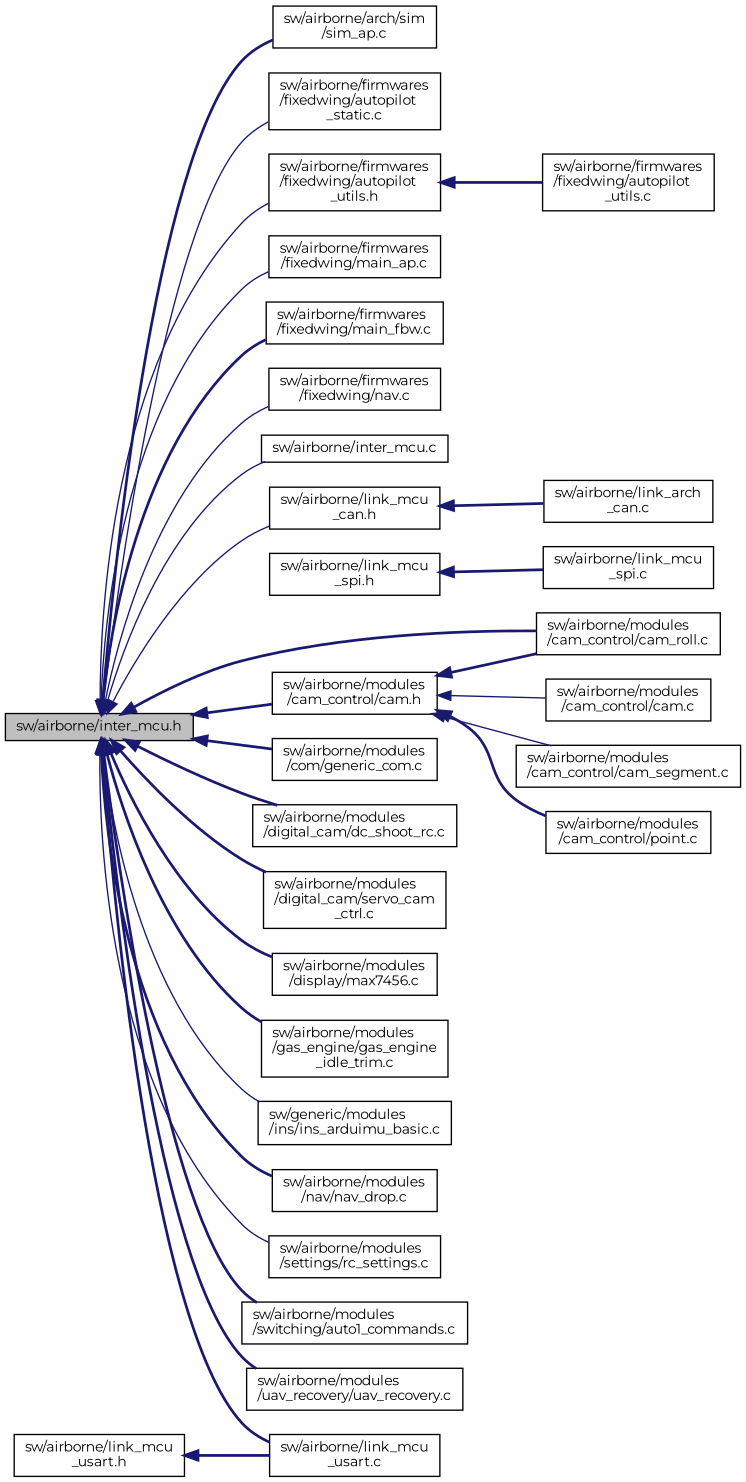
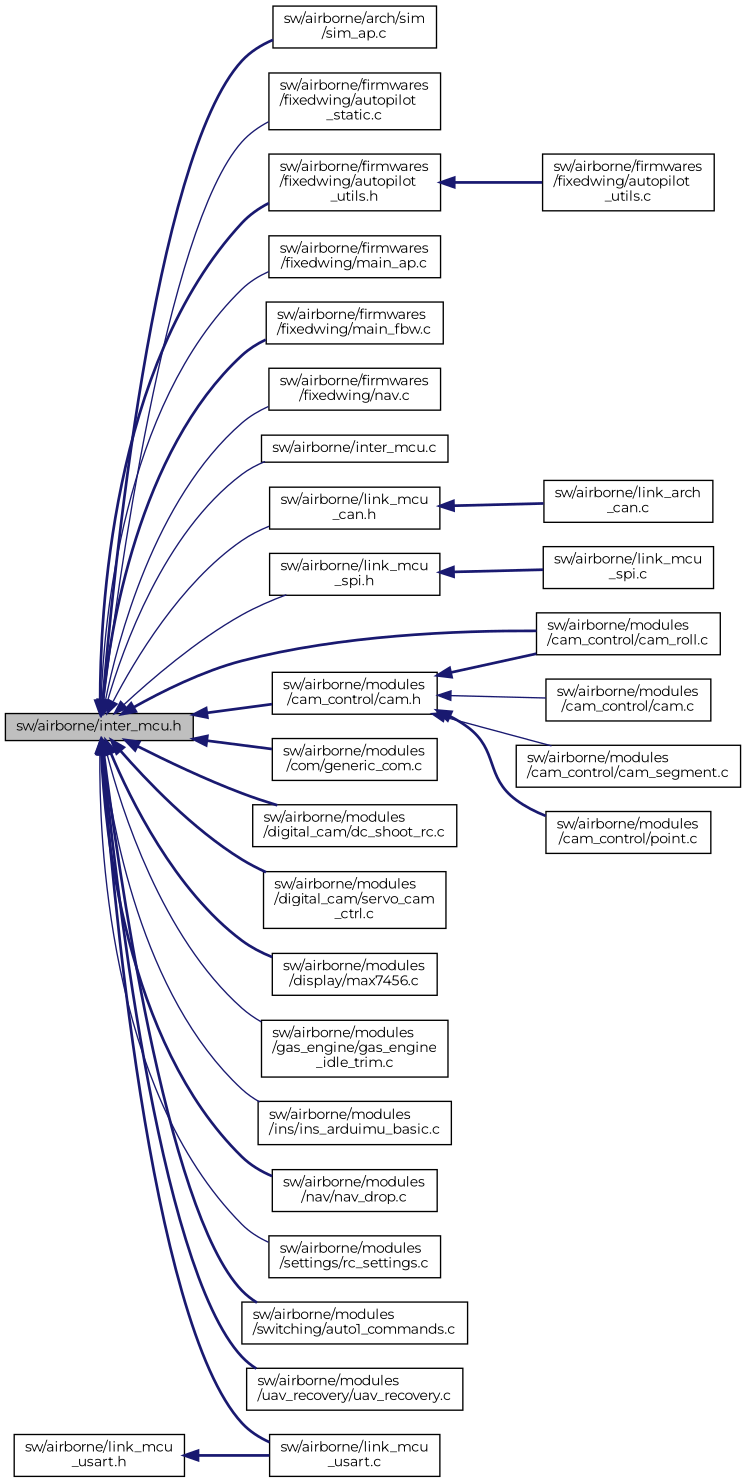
edge "sw/airborne/firmwares /fixedwing/autopilot _utils.h" -> "sw/airborne/inter_mcu.h": style solid -> bold
edge "sw/airborne/link_mcu _spi.h" -> "sw/airborne/inter_mcu.h": added
edge "sw/airborne/modules /gas_engine/gas_engine _idle_trim.c" -> "sw/airborne/inter_mcu.h": style bold -> solid
node "sw/generic/modules /ins/ins_arduimu_basic.c": label "sw/generic/modules /ins/ins_arduimu_basic.c" -> "sw/airborne/modules /ins/ins_arduimu_basic.c"
